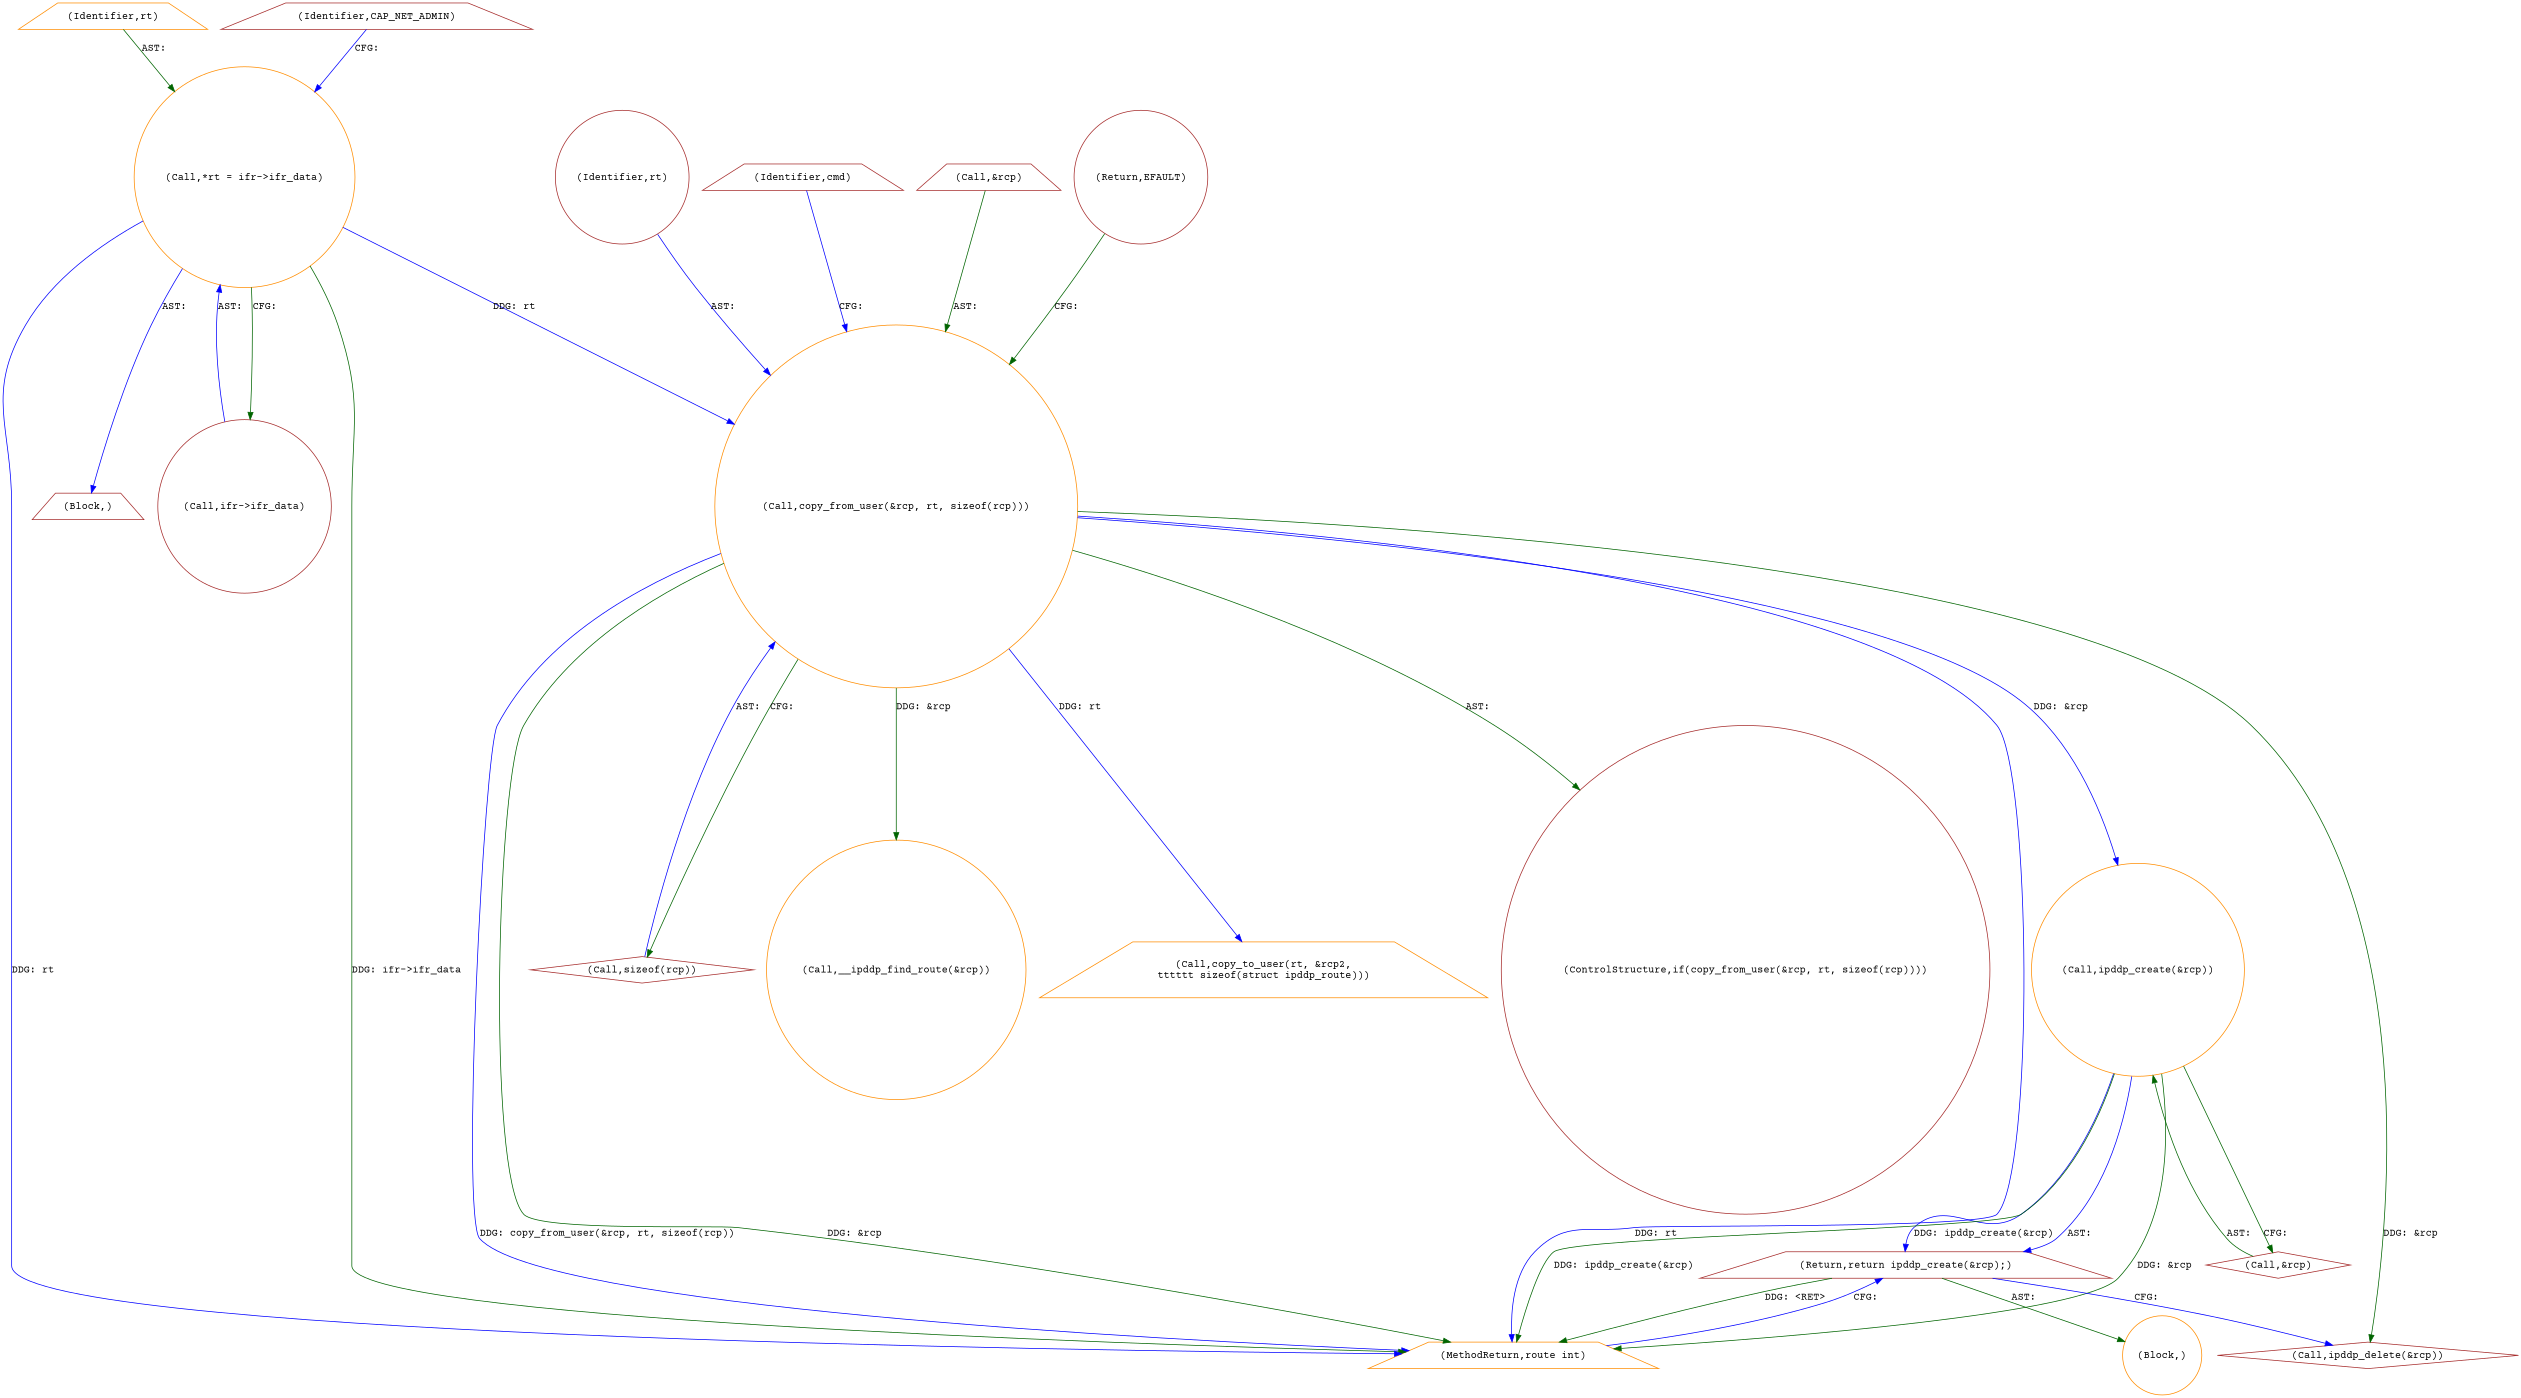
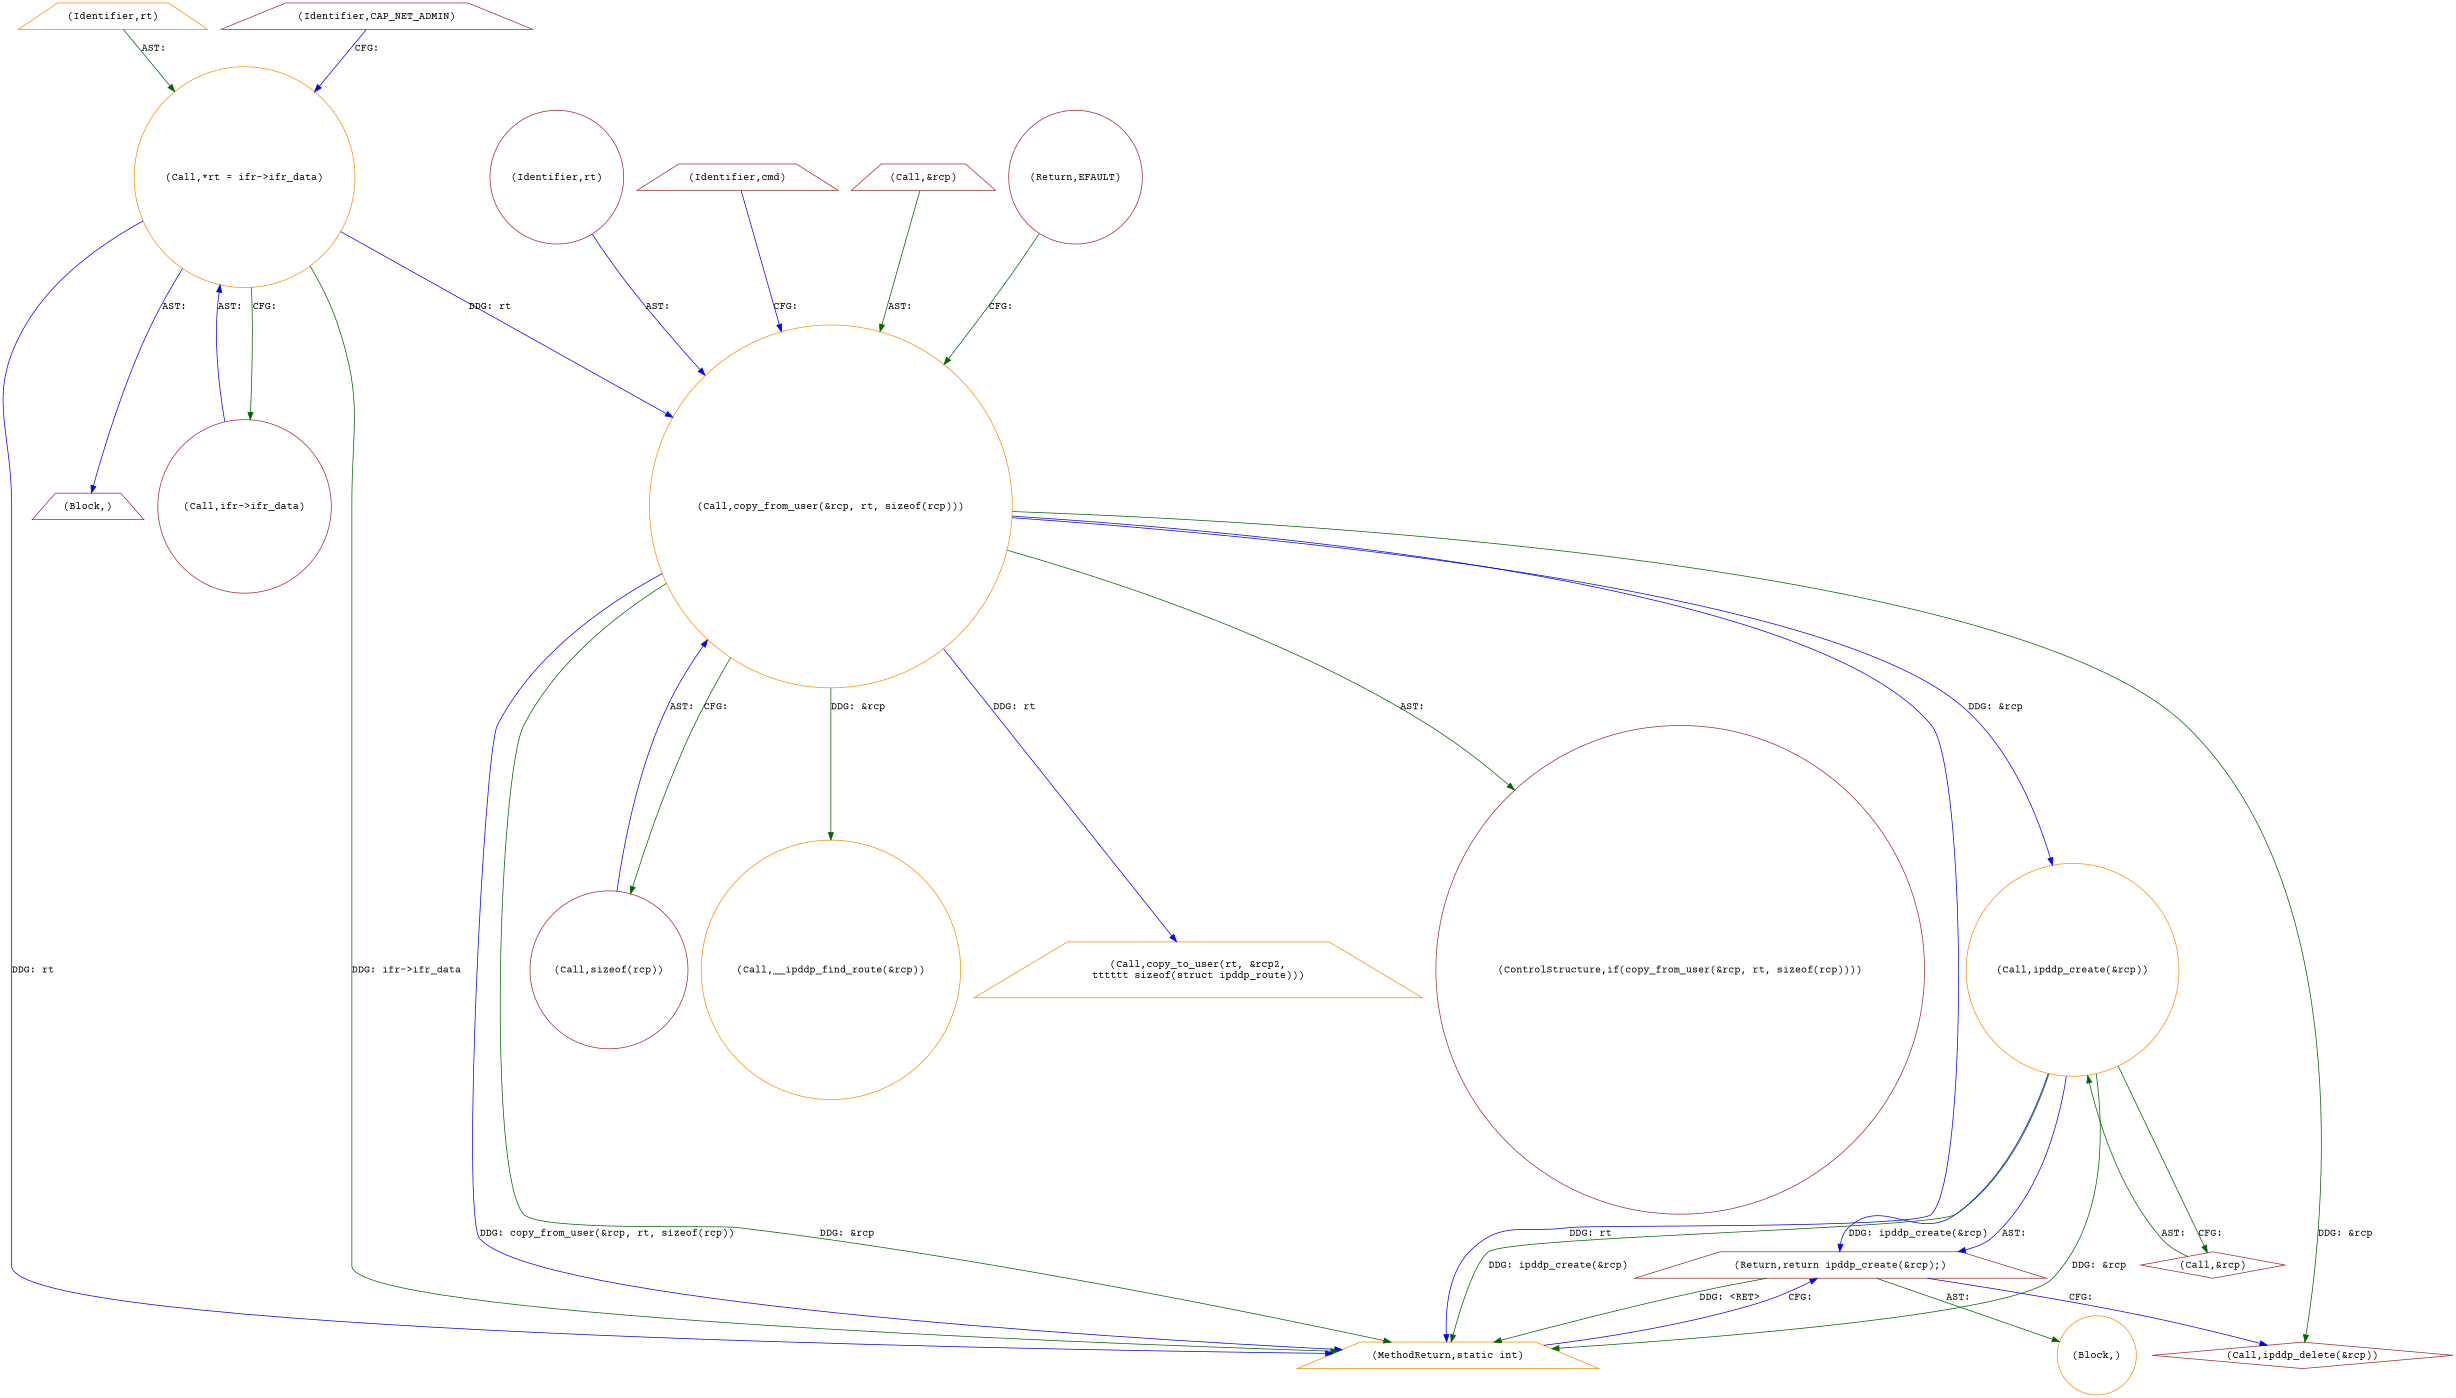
node "(Call,sizeof(rcp))": shape diamond -> circle
node "(MethodReturn,route int)": label "(MethodReturn,route int)" -> "(MethodReturn,static int)"
